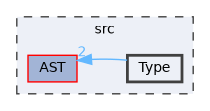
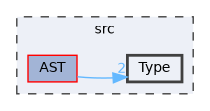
edge "Type" -> "AST": reversed
